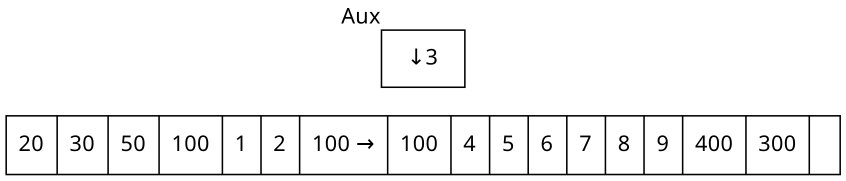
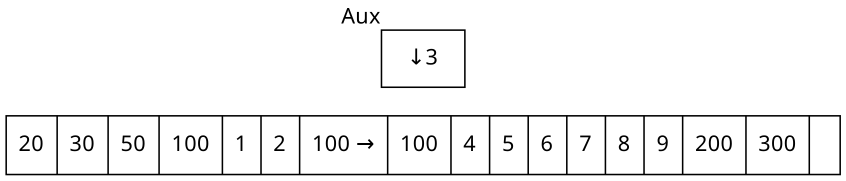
node "20": text "400" -> "200"
